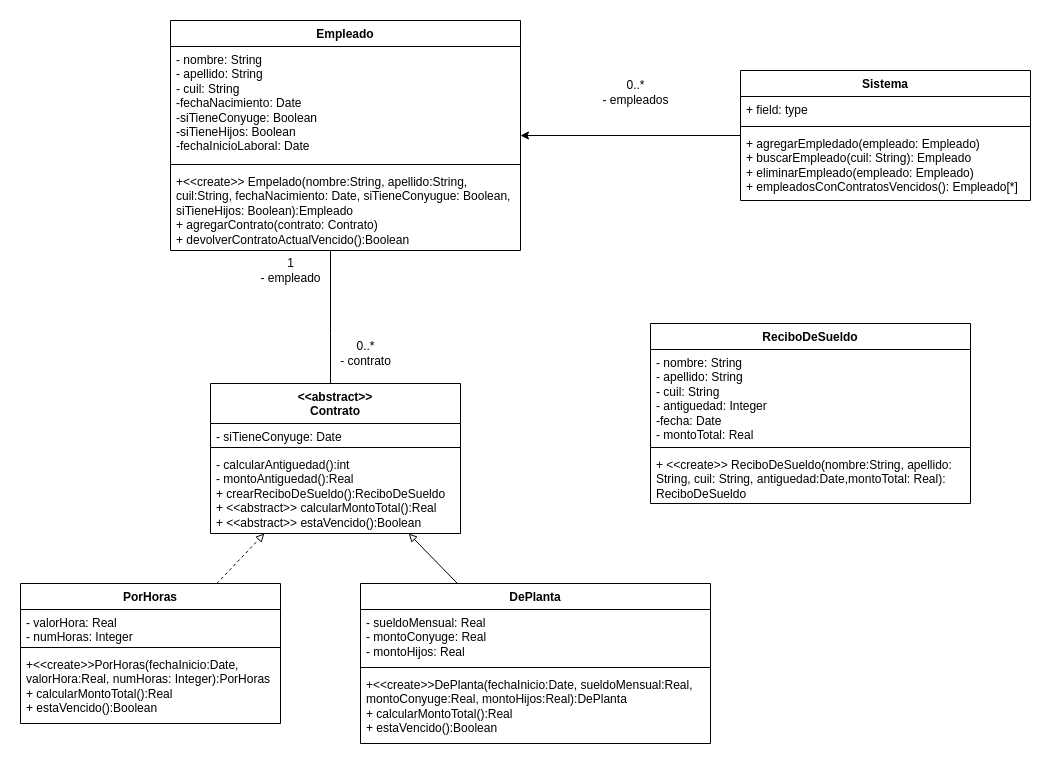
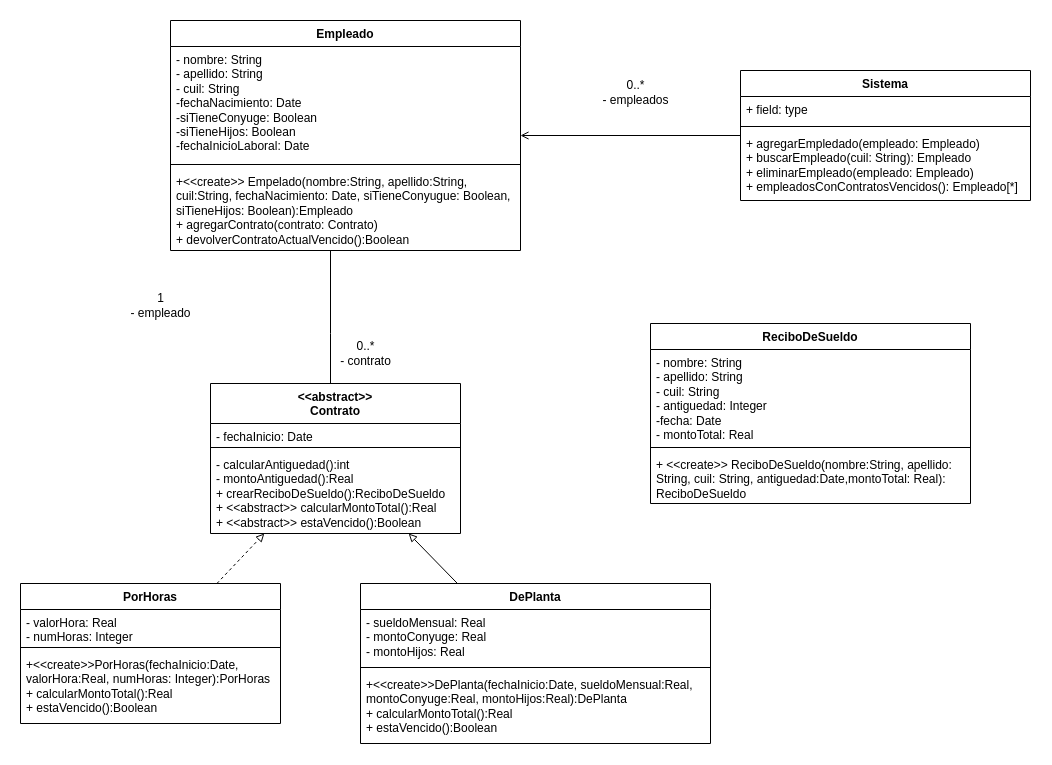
edge "Sistema" -> "Empleado": arrowhead classic -> open
node "1 - empleado": moved (291, 271) -> (161, 306)
node "- siTieneConyuge: Date": label "- siTieneConyuge: Date" -> "- fechaInicio: Date"
